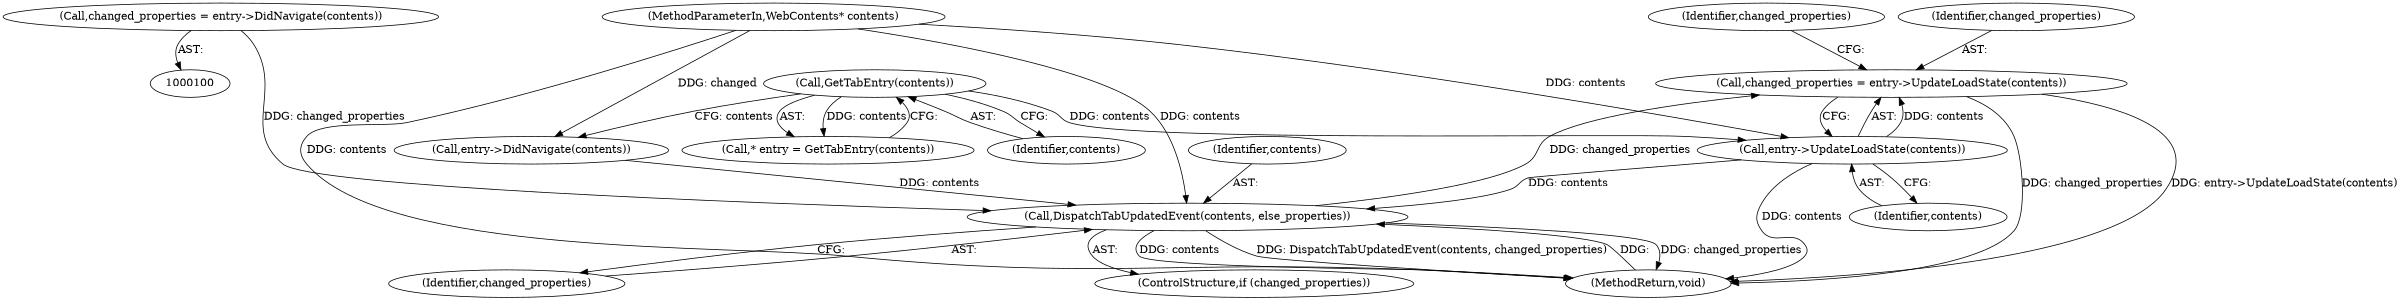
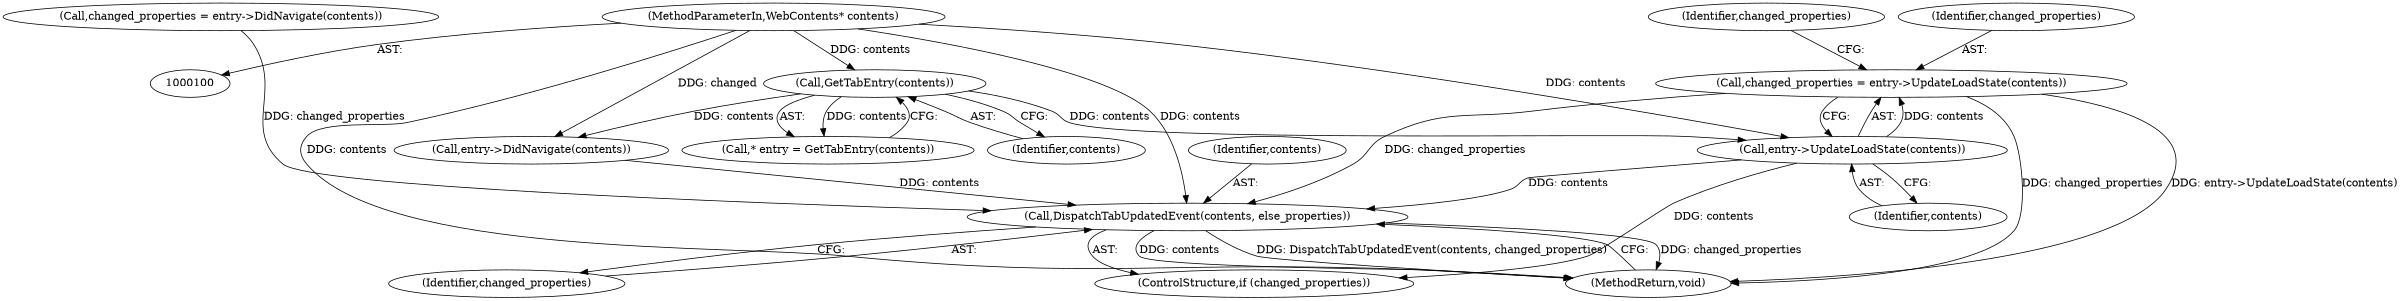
edge "(Call,changed_properties = entry->DidNavigate(contents))" -> "1000100": now "(MethodParameterIn,WebContents* contents)" -> "1000100"
edge "(MethodParameterIn,WebContents* contents)" -> "(Call,GetTabEntry(contents))": added, label "DDG: contents"
edge "(Call,GetTabEntry(contents))" -> "(Call,entry->DidNavigate(contents))": label "CFG: contents" -> "DDG: contents"
edge "(Call,DispatchTabUpdatedEvent(contents, else_properties))" -> "(Call,changed_properties = entry->UpdateLoadState(contents))": reversed
edge "(Call,entry->UpdateLoadState(contents))" -> "(MethodReturn,void)": now "(Call,entry->UpdateLoadState(contents))" -> "(ControlStructure,if (changed_properties))"
edge "(MethodReturn,void)" -> "(Call,DispatchTabUpdatedEvent(contents, else_properties))": label "DDG: " -> "CFG: "
